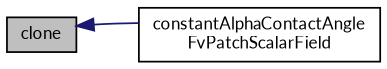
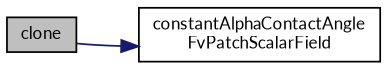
edge "constantAlphaContactAngle FvPatchScalarField" -> "clone": reversed
